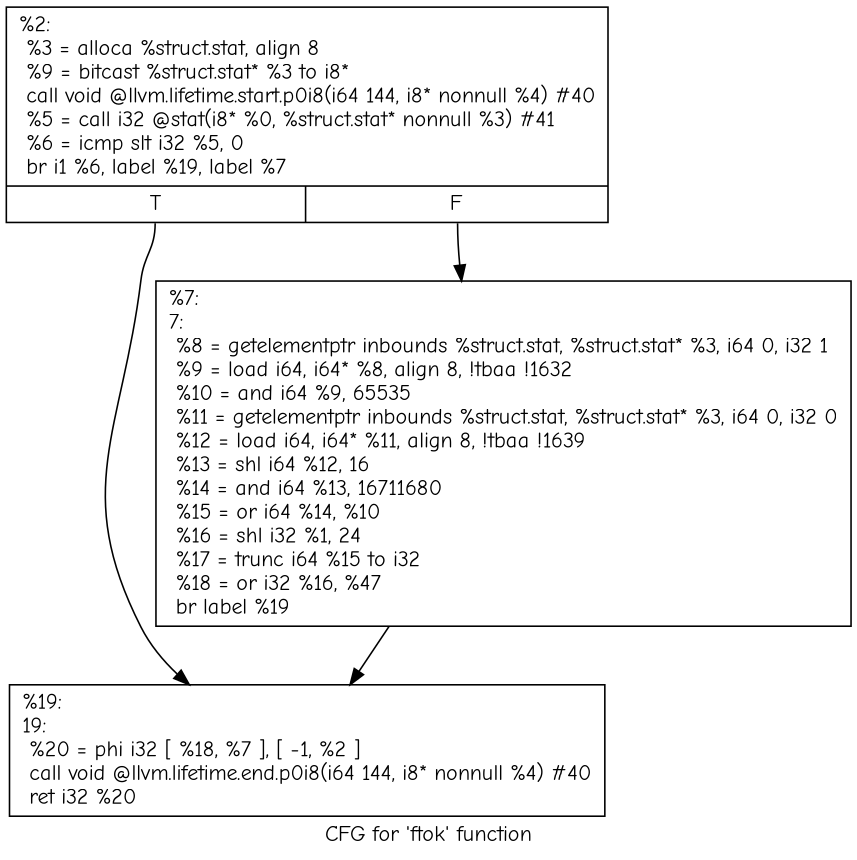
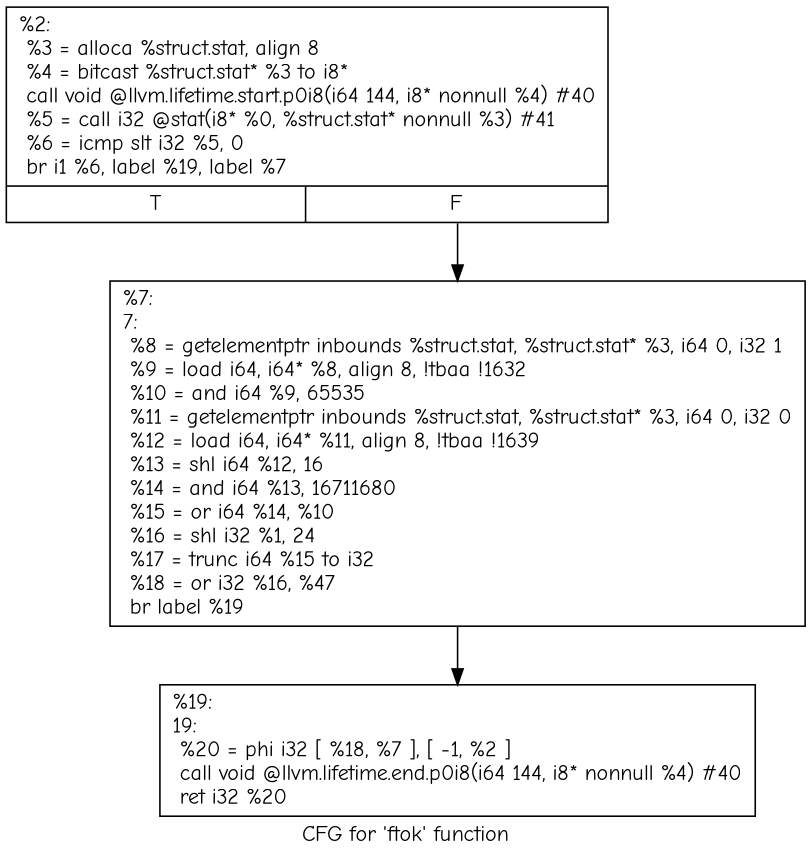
node "%2:": text "%9 = bitcast %struct.stat* %3 to i8*" -> "%4 = bitcast %struct.stat* %3 to i8*"
edge "%2:" -> "%19:": removed
